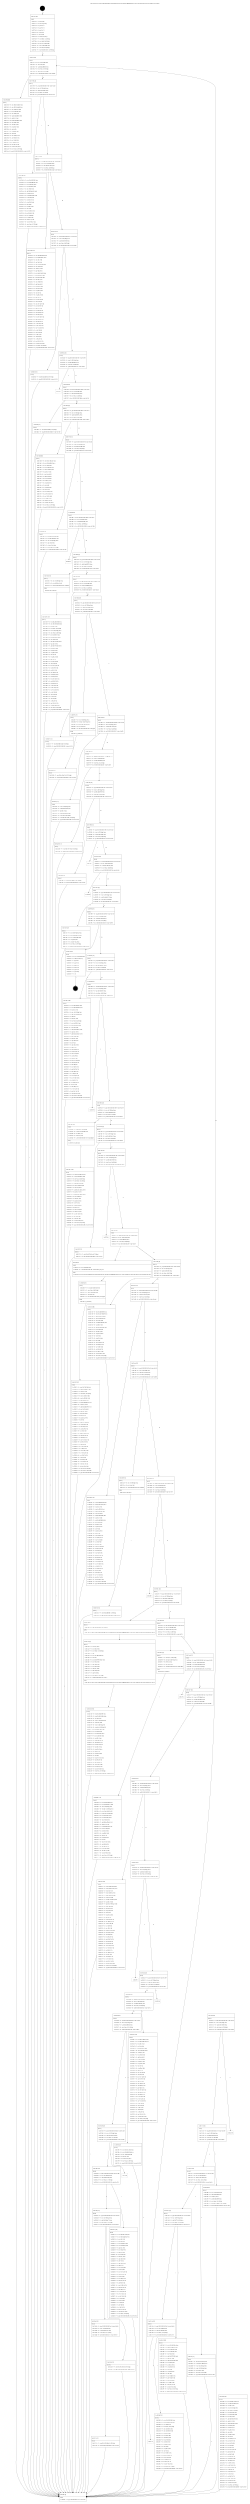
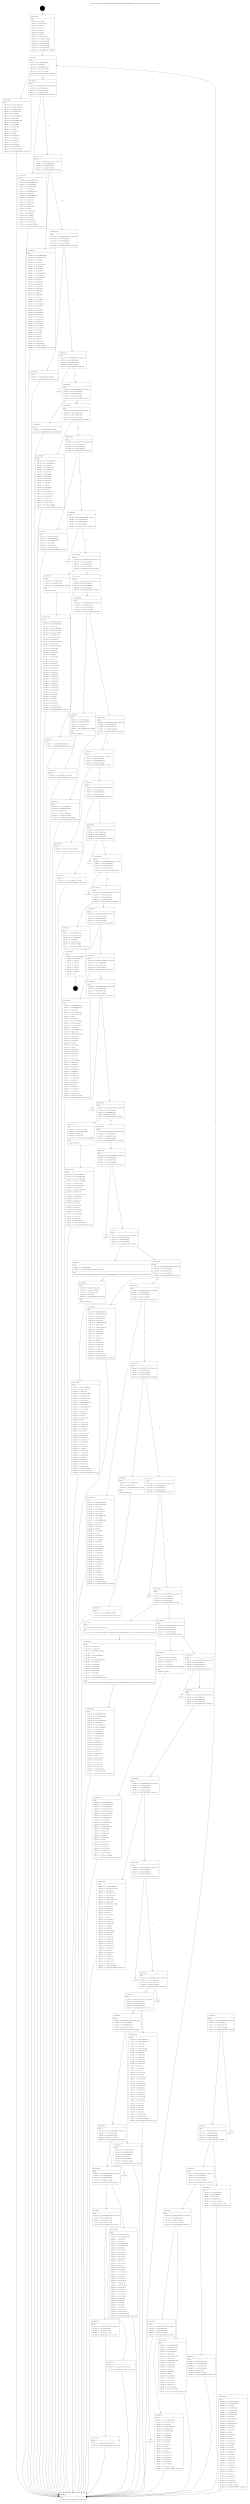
node "0x402370 [12]": removed
